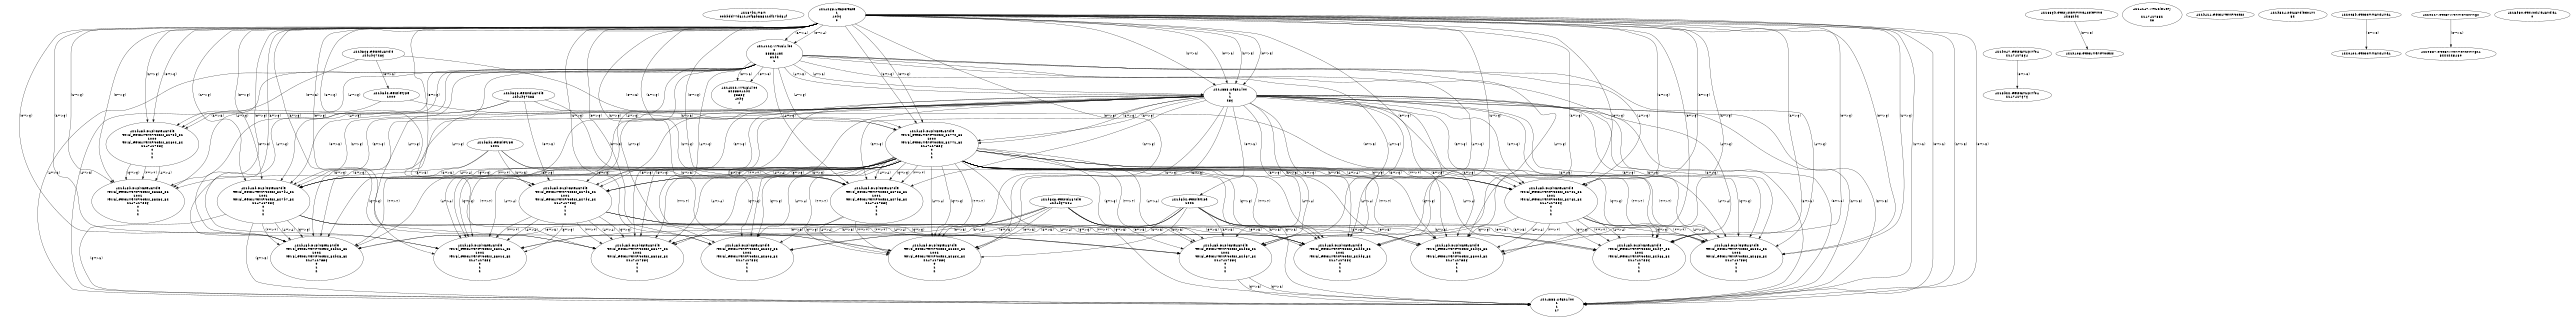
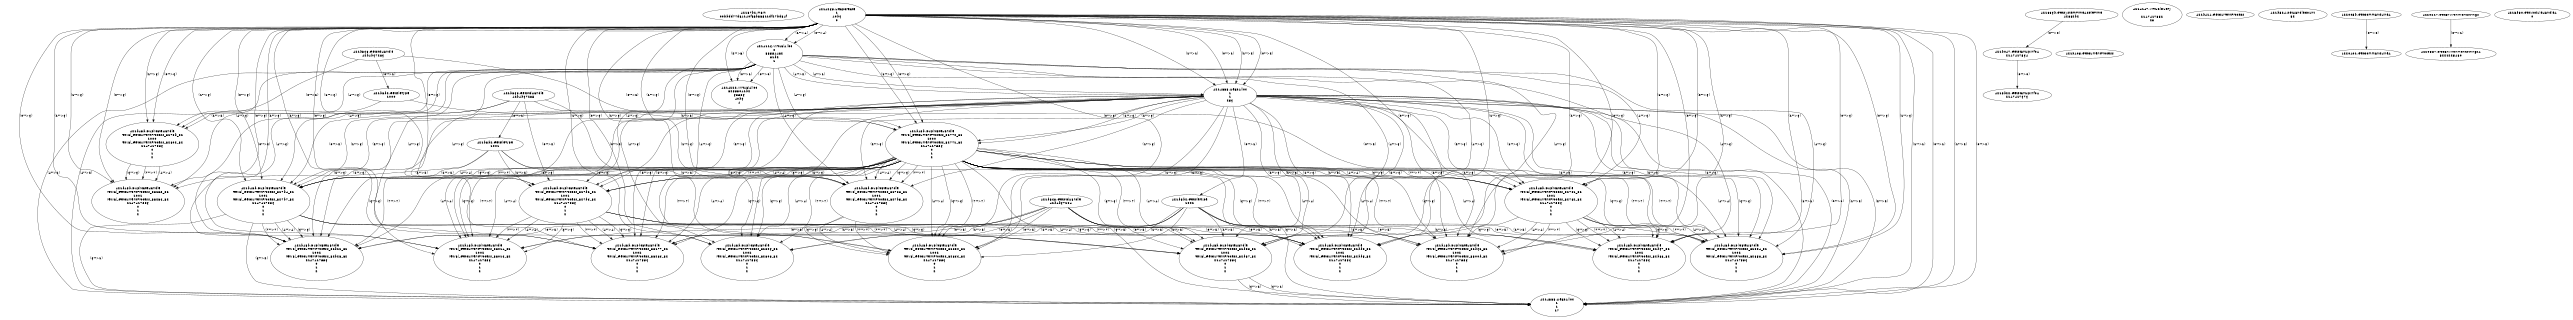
edge "4214265.HeapCreate 1 4096 0" -> "4214222.VirtualAlloc 3255304192 65536 4096 4": added, label "(2-->3)"
edge "4218869.GetSystemTimeAsFileTime 4288292" -> "4219405.GetCurrentProcess": now "4218869.GetSystemTimeAsFileTime 4288292" -> "4219047.GetStartupInfoA 2147417564"
edge "4219368.GetStdHandle 4294967285" -> "4219392.GetFileType 1001": added, label "(0-->1)"
